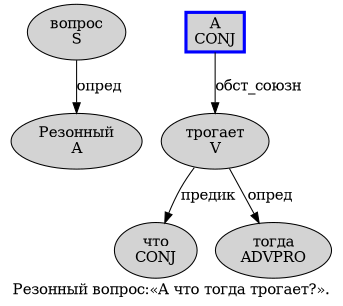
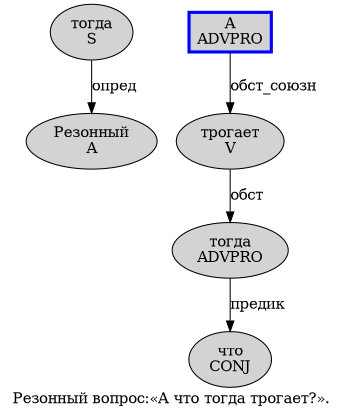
node "вопрос S": label "вопрос S" -> "тогда S"
node "А CONJ": label "А CONJ" -> "А ADVPRO"
edge "трогает V" -> "что CONJ": now "тогда ADVPRO" -> "что CONJ"
edge "трогает V" -> "тогда ADVPRO": label "опред" -> "обст"
